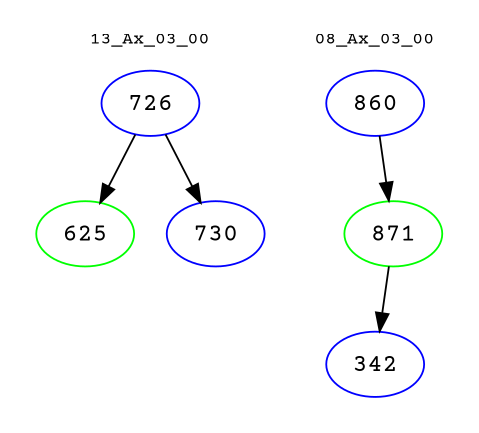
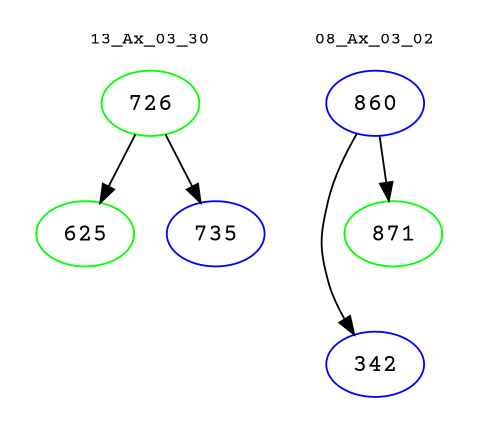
cluster "13_Ax_03_00": label "13_Ax_03_00" -> "13_Ax_03_30"
cluster "08_Ax_03_00": label "08_Ax_03_00" -> "08_Ax_03_02"
node "726": color blue -> green
node "730": label "730" -> "735"
edge "871" -> "342": now "860" -> "342"
